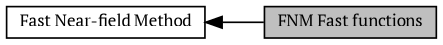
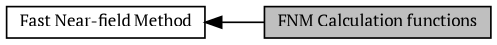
node "FNM Fast functions": label "FNM Fast functions" -> "FNM Calculation functions"
